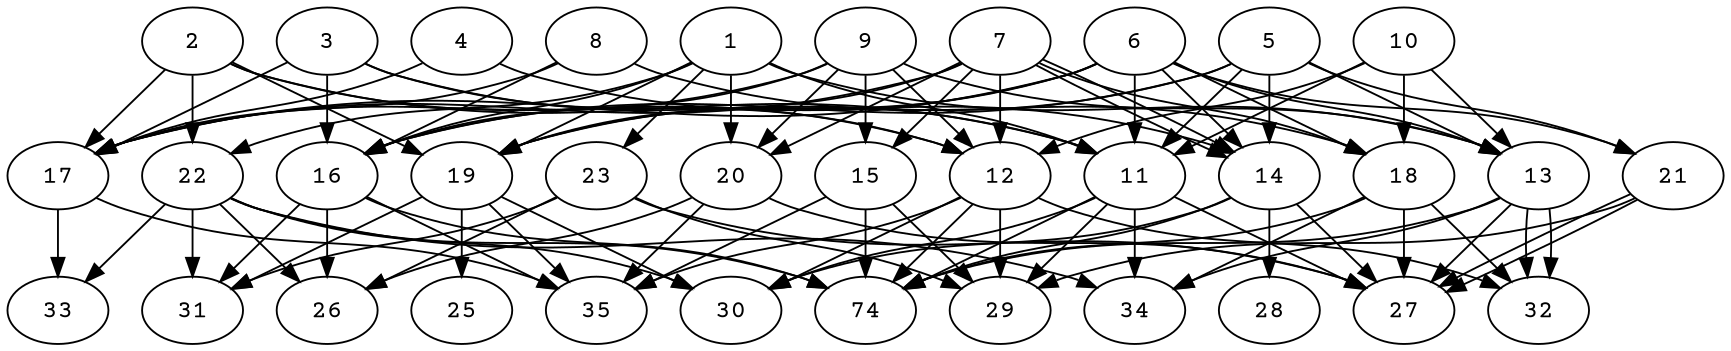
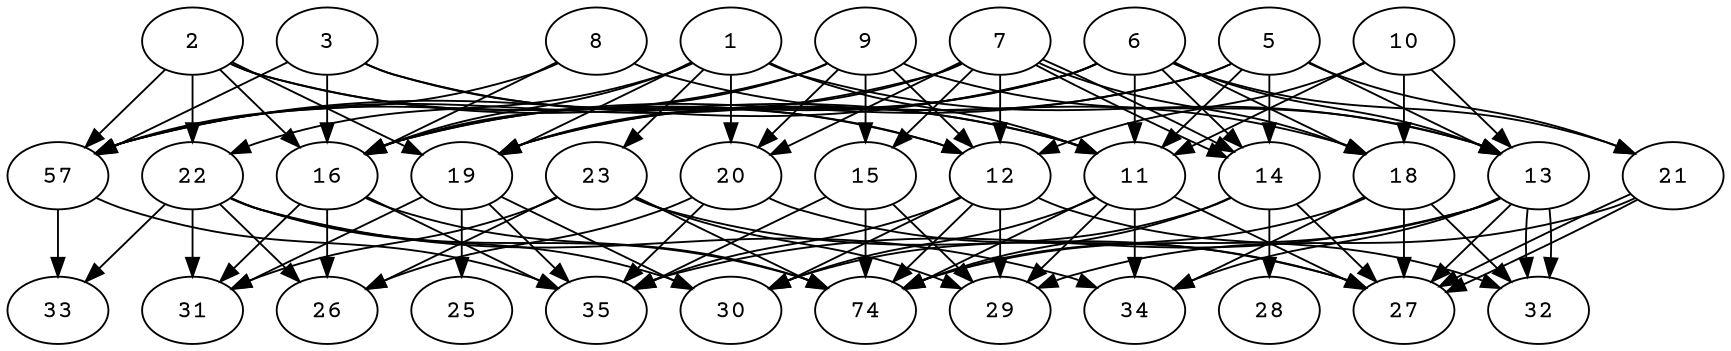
node "4": removed
edge "2" -> "16": added
node "17": label "17" -> "57"
edge "23" -> "74": added
edge "13" -> "35": added
